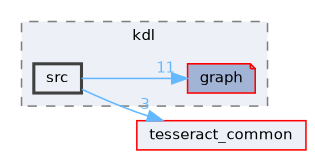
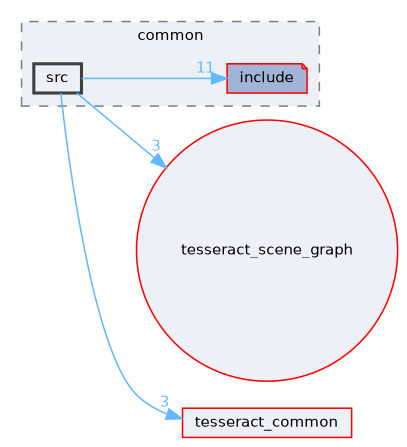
cluster "kdl": label "kdl" -> "common"
node "graph": label "graph" -> "include"
node "tesseract_scene_graph": added
